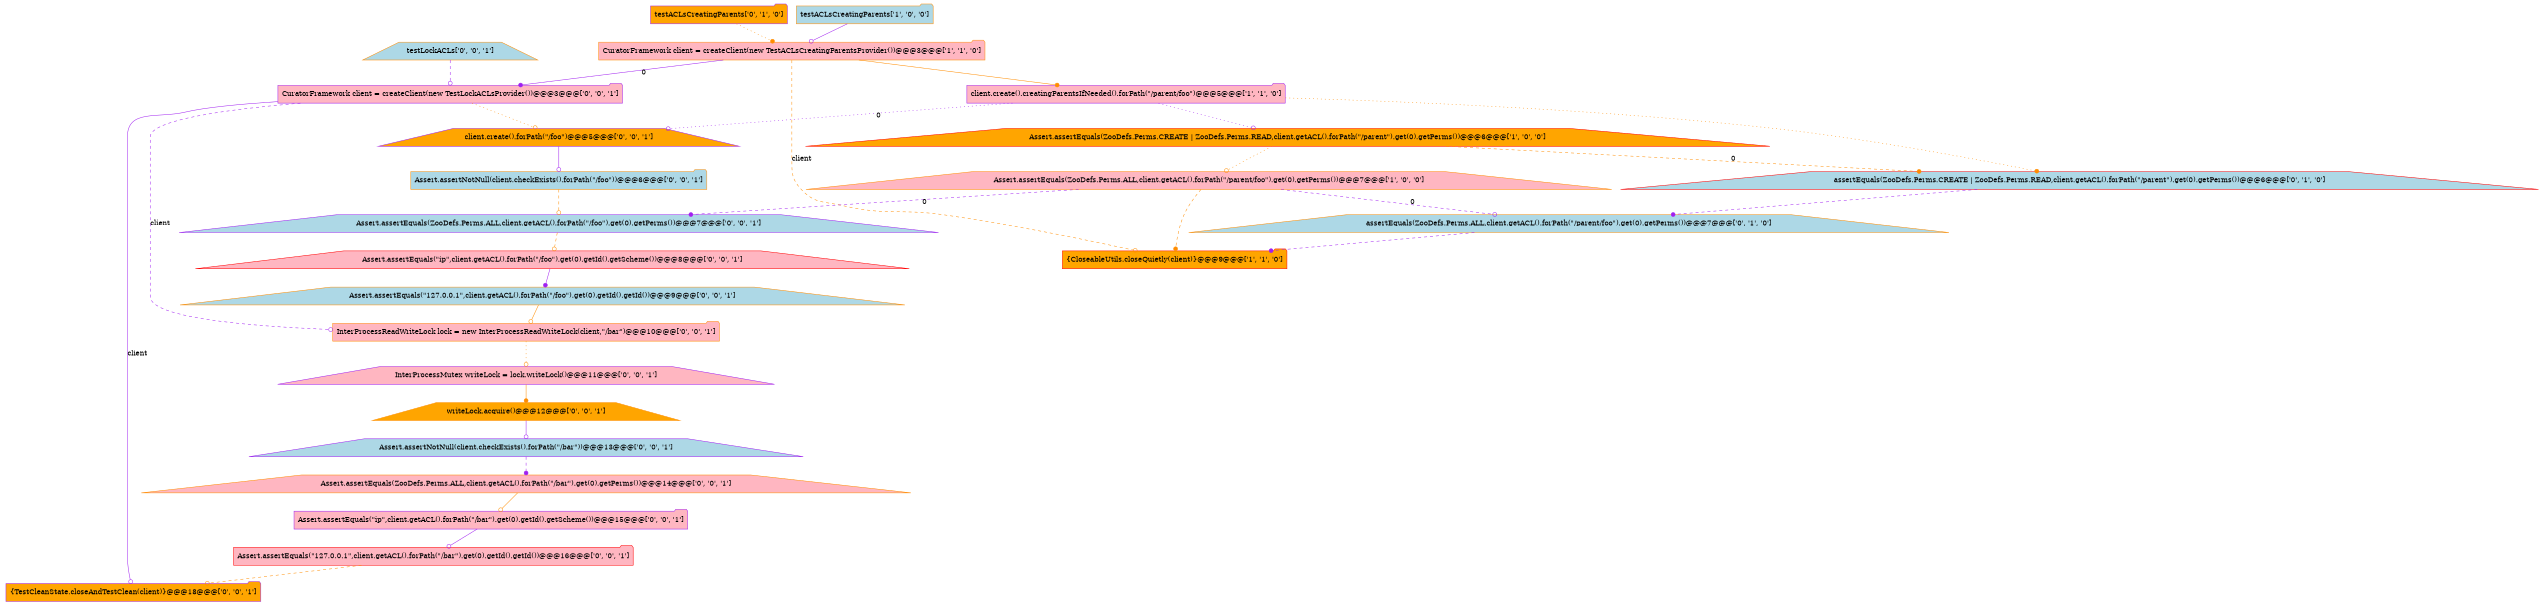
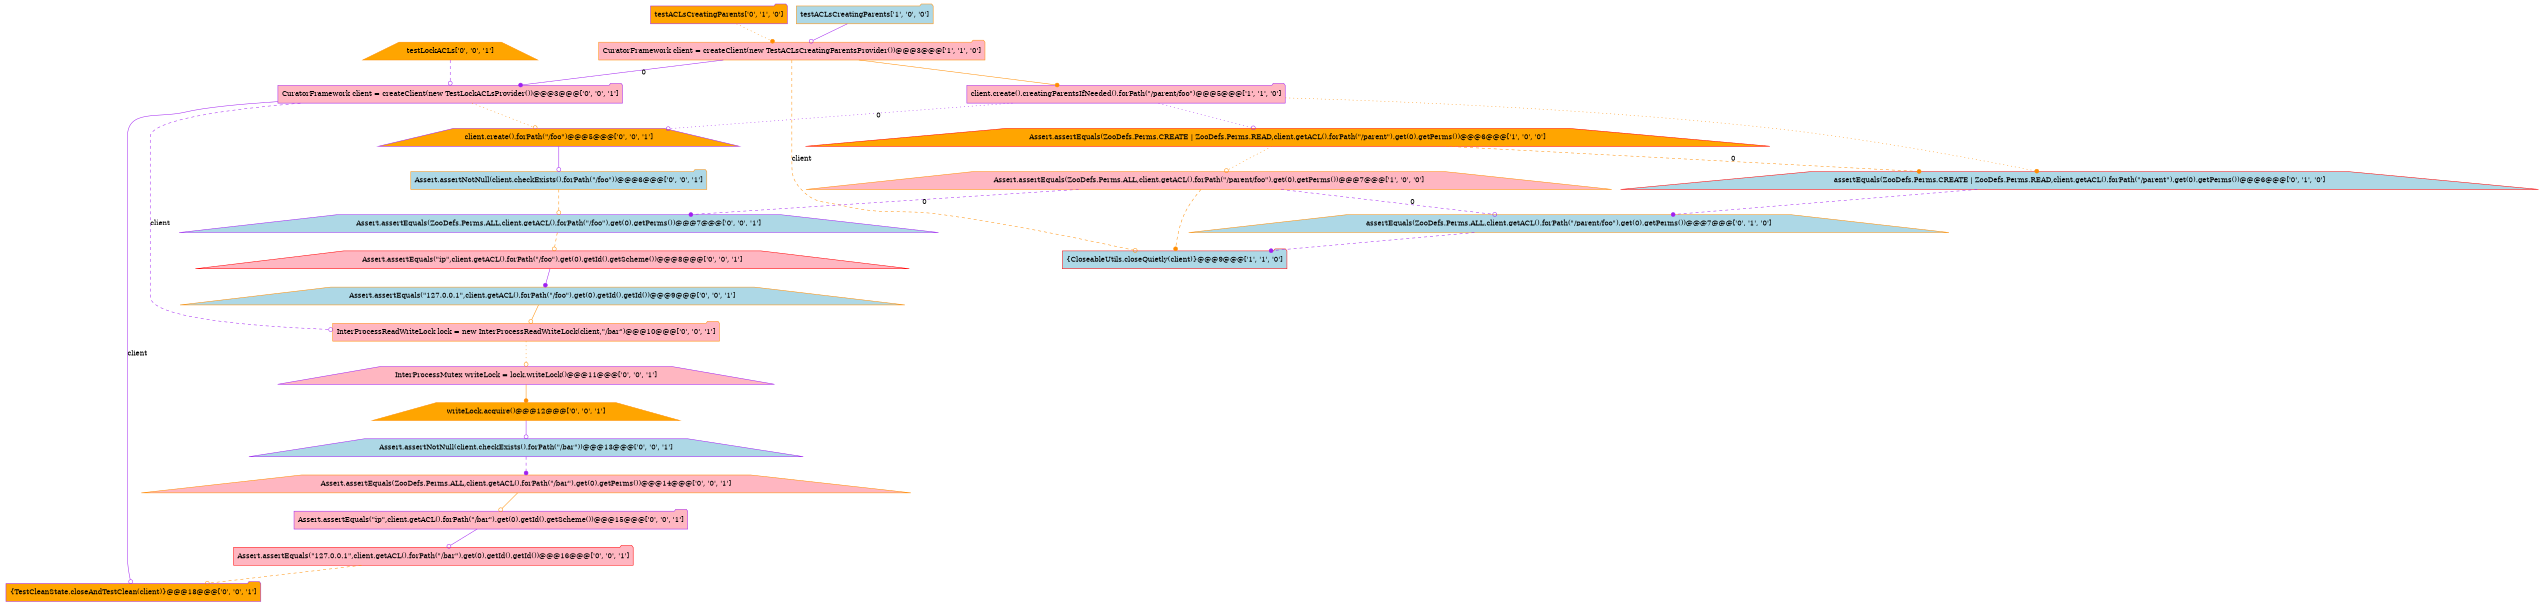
node "testLockACLs['0', '0', '1']": fillcolor lightblue -> orange
node "{CloseableUtils.closeQuietly(client)}@@@9@@@['1', '1', '0']": fillcolor orange -> lightblue
